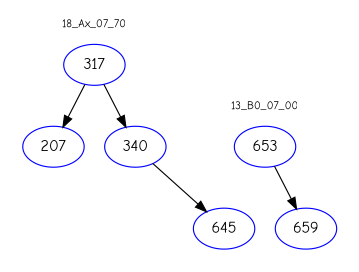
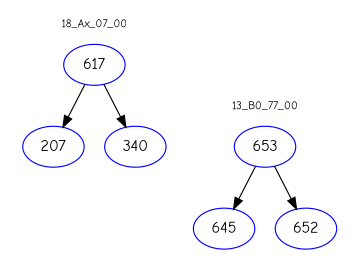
cluster "18_Ax_07_70": label "18_Ax_07_70" -> "18_Ax_07_00"
node "317": label "317" -> "617"
cluster "13_B0_07_00": label "13_B0_07_00" -> "13_B0_77_00"
edge "340" -> "645": now "653" -> "645"
node "659": label "659" -> "652"
